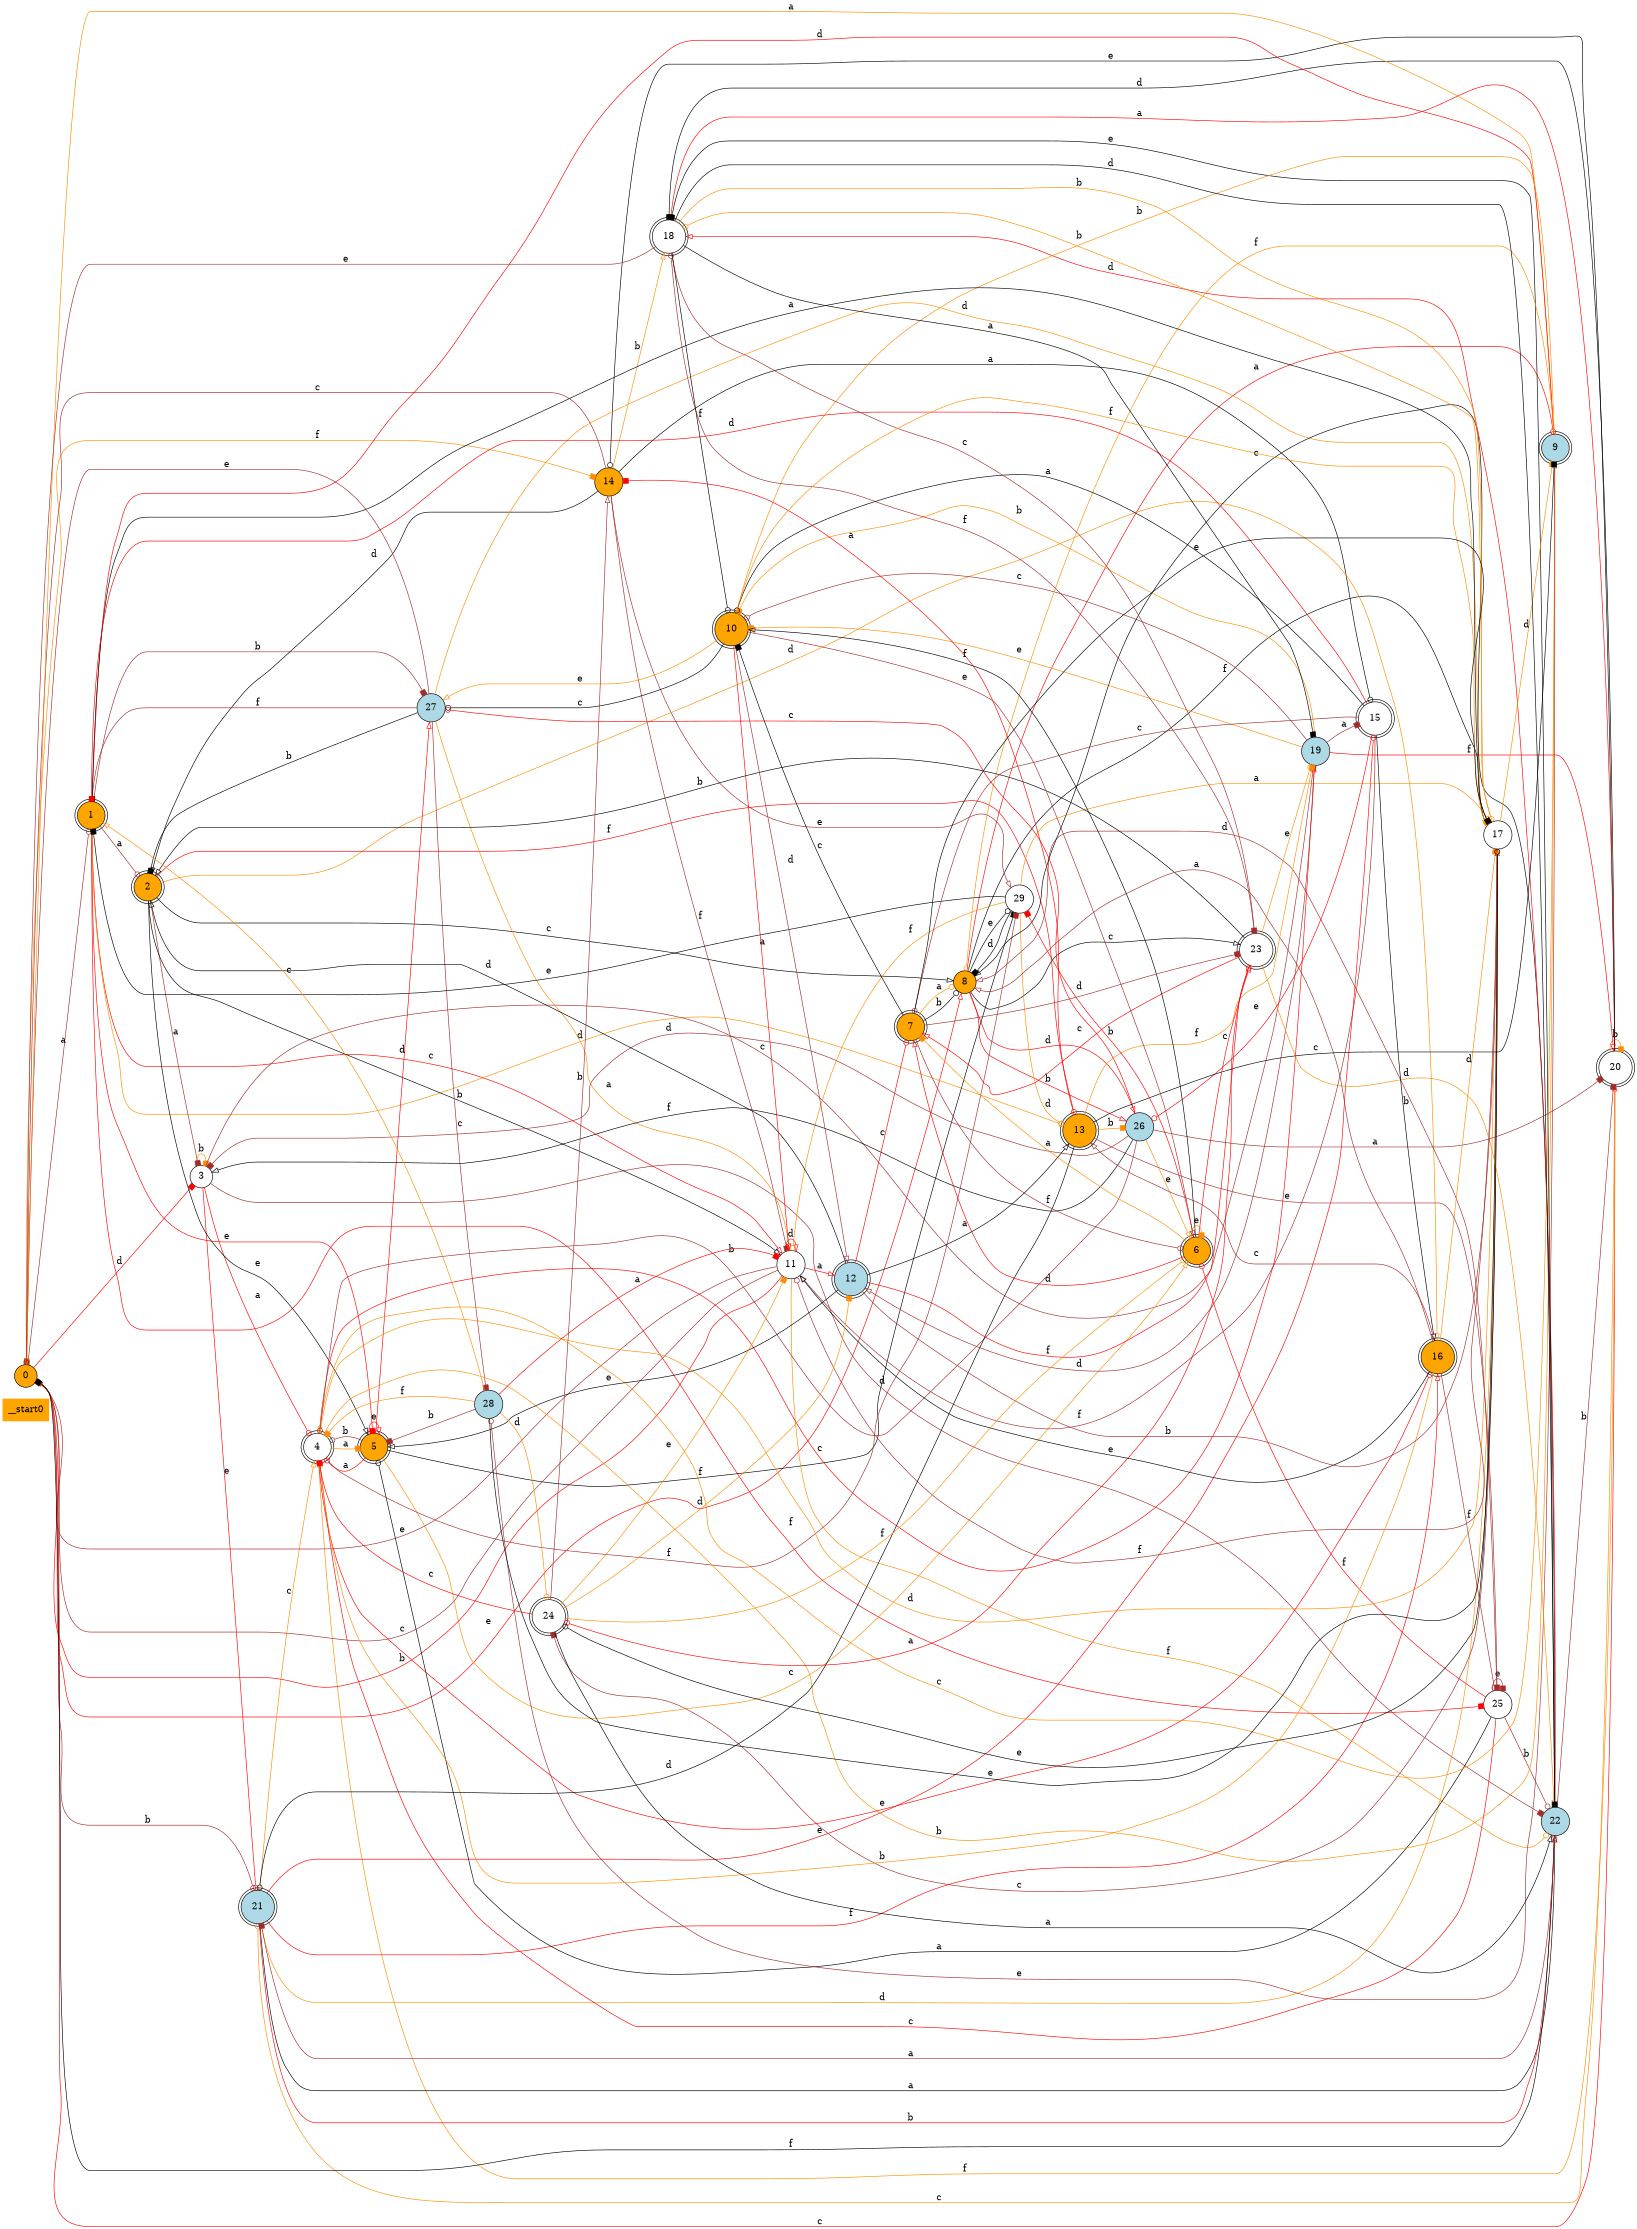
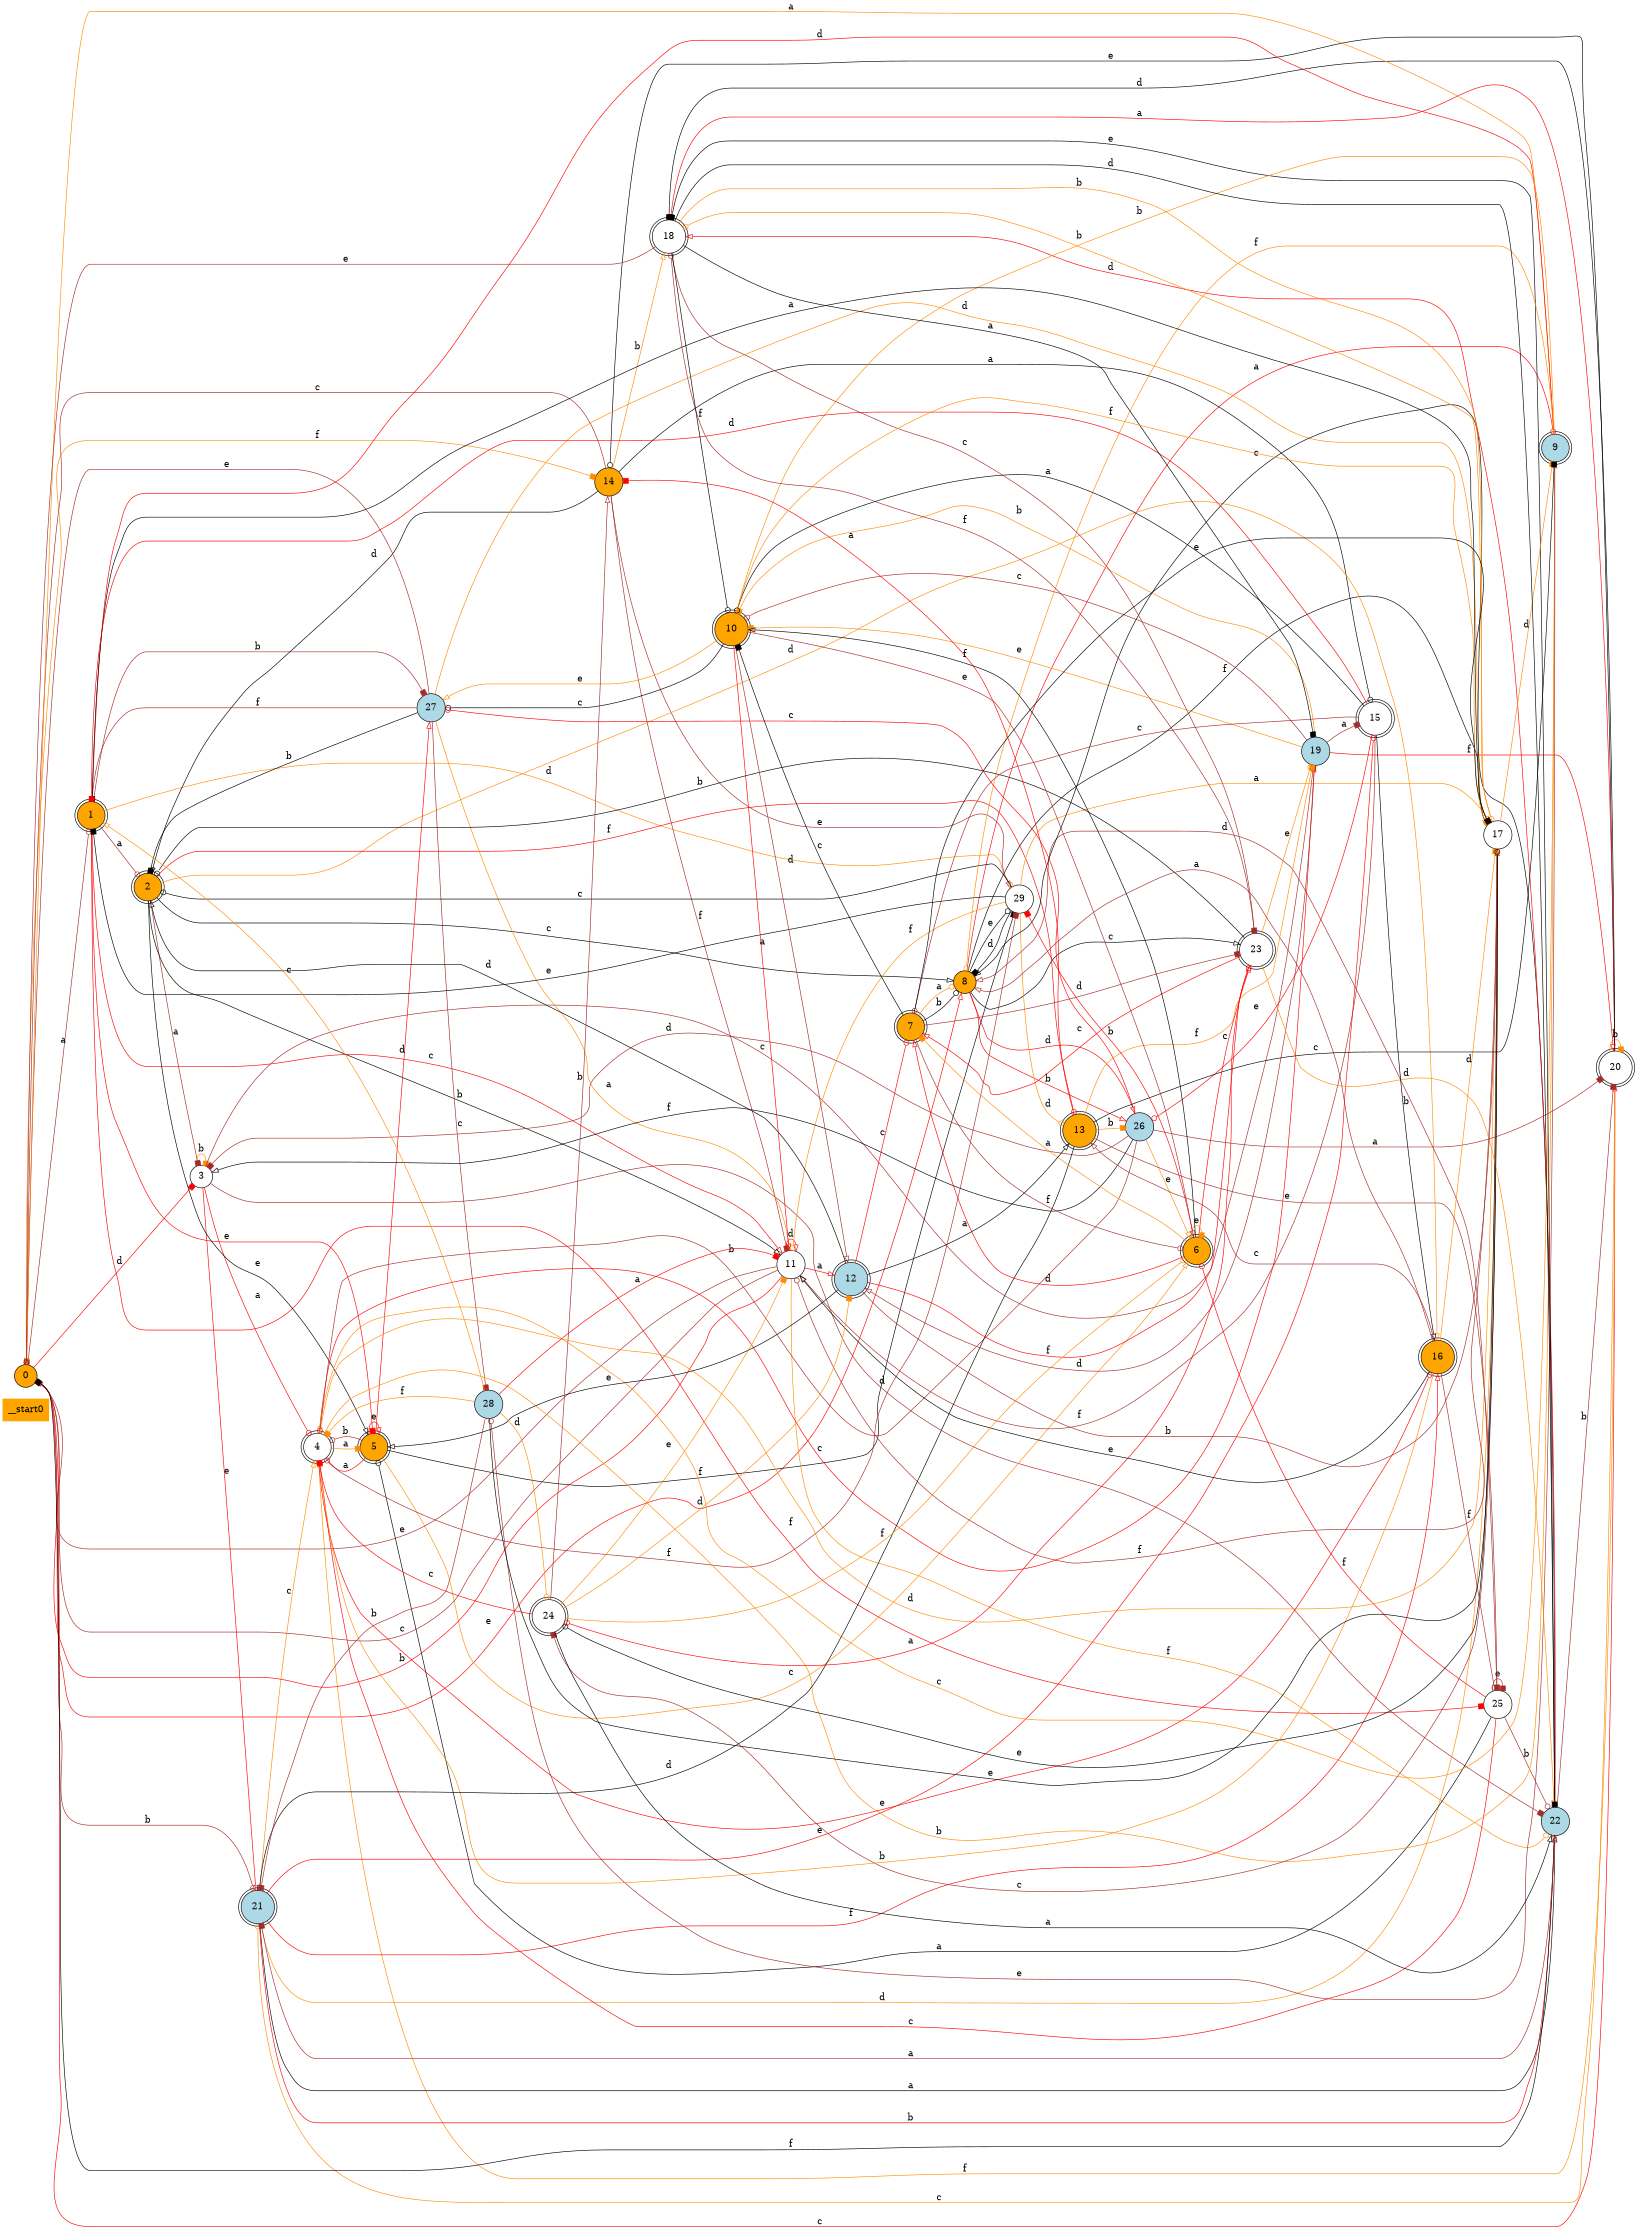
edge "23" -> "2": arrowhead onormal -> odot
edge "29" -> "2": added, label "c"
edge "1" -> "13": now "1" -> "29"
edge "28" -> "5": now "28" -> "21"
